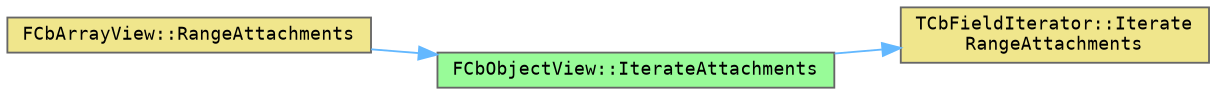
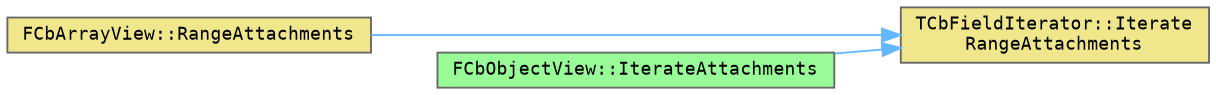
edge "FCbArrayView::RangeAttachments" -> "FCbObjectView::IterateAttachments": now "FCbArrayView::RangeAttachments" -> "TCbFieldIterator::Iterate RangeAttachments"
